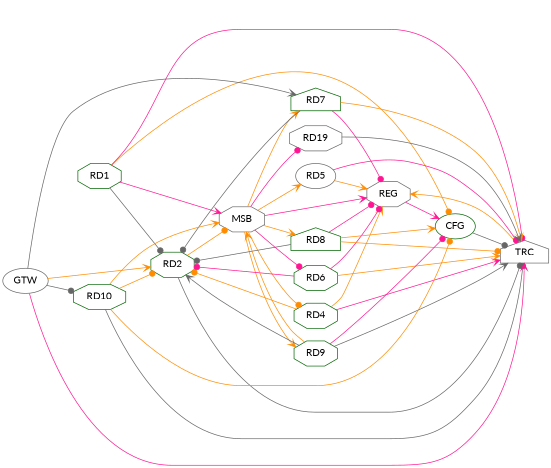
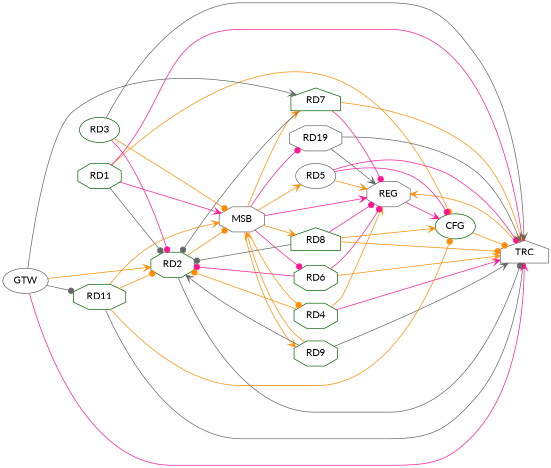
node "RD3": added
edge "RD19" -> "REG": added
edge "CFG" -> "TRC": color gray40 -> darkorange
node "RD10": label "RD10" -> "RD11"
edge "RD9" -> "CFG": now "RD5" -> "CFG"
